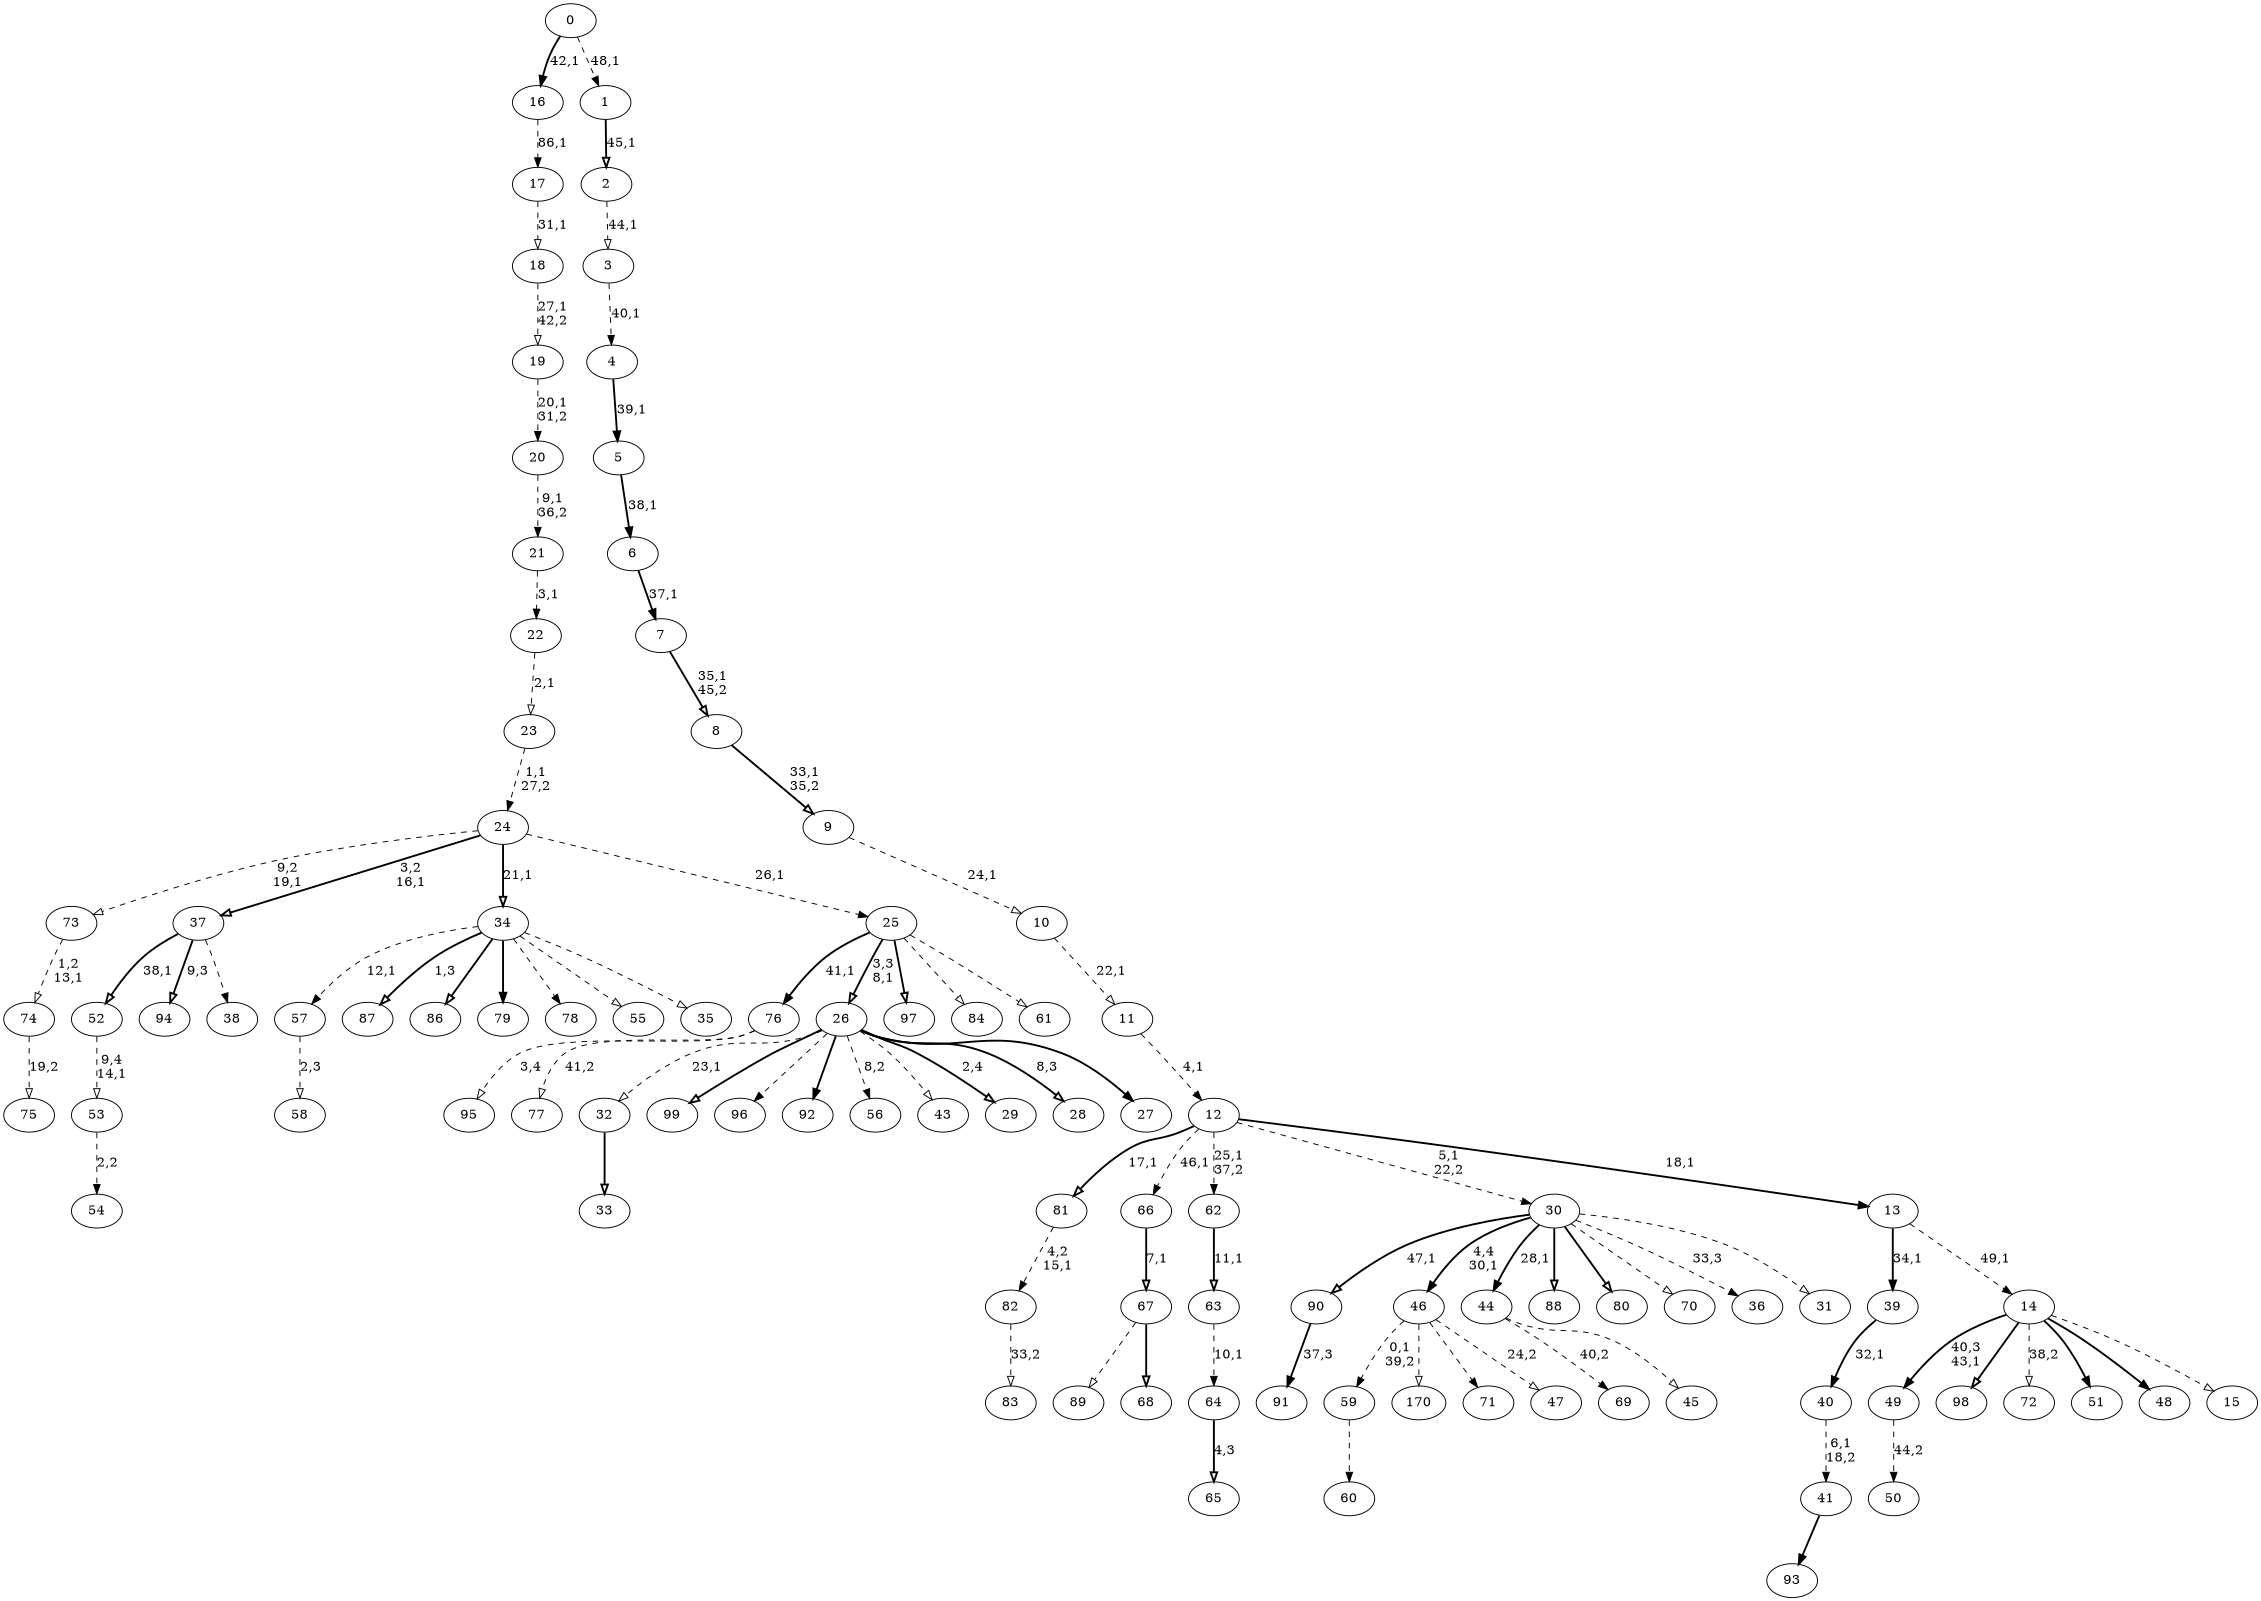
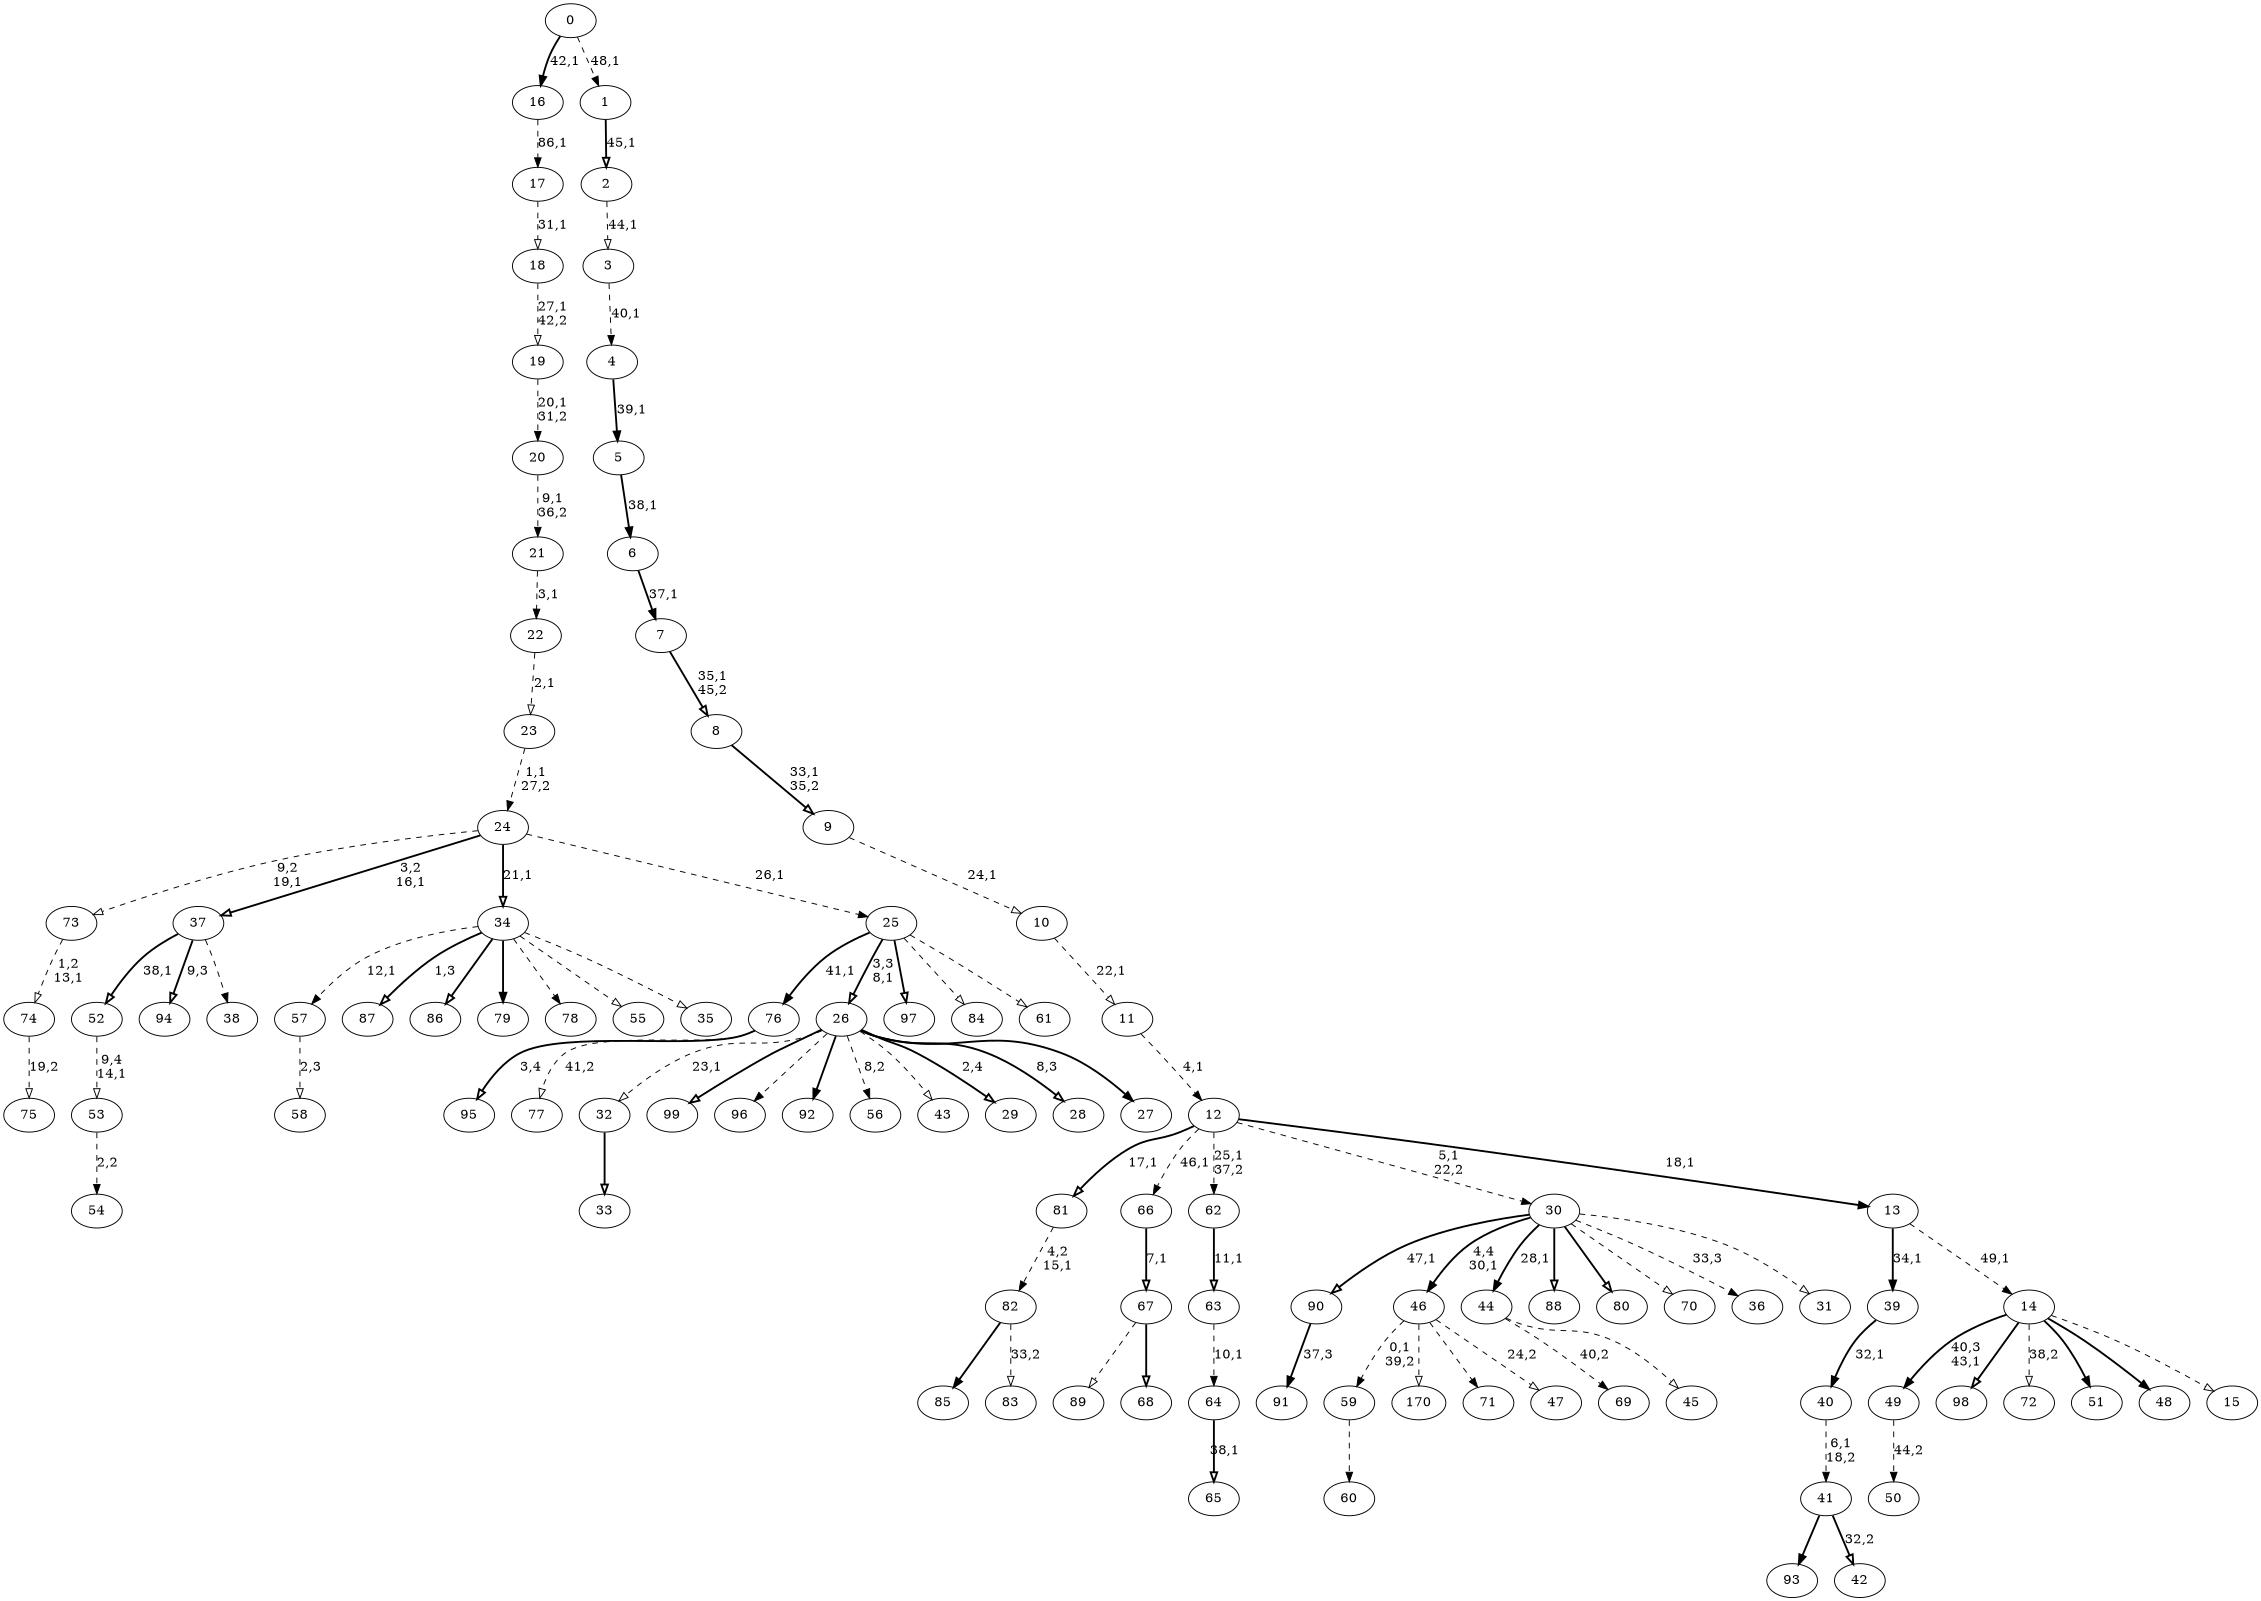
edge "76" -> "95": style dashed -> bold
node "85": added
edge "64" -> "65": label "4,3" -> "38,1"
node "42": added
